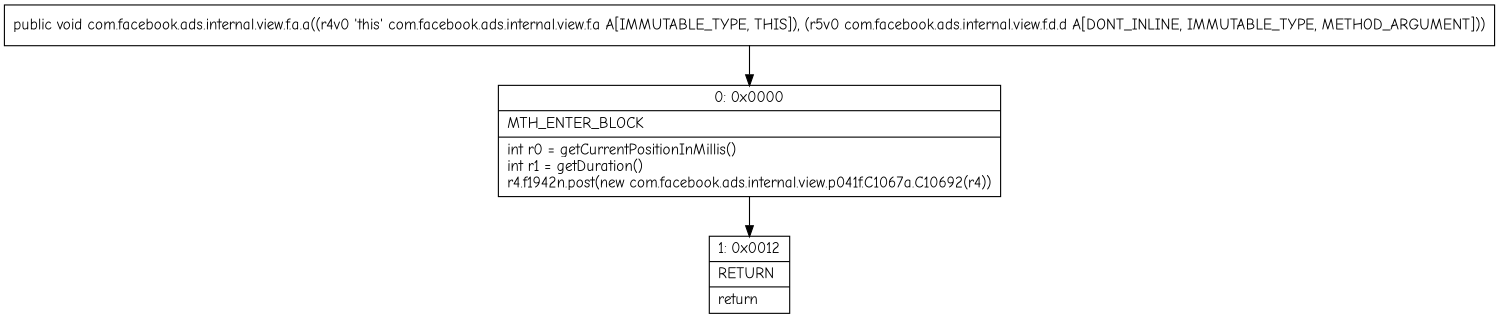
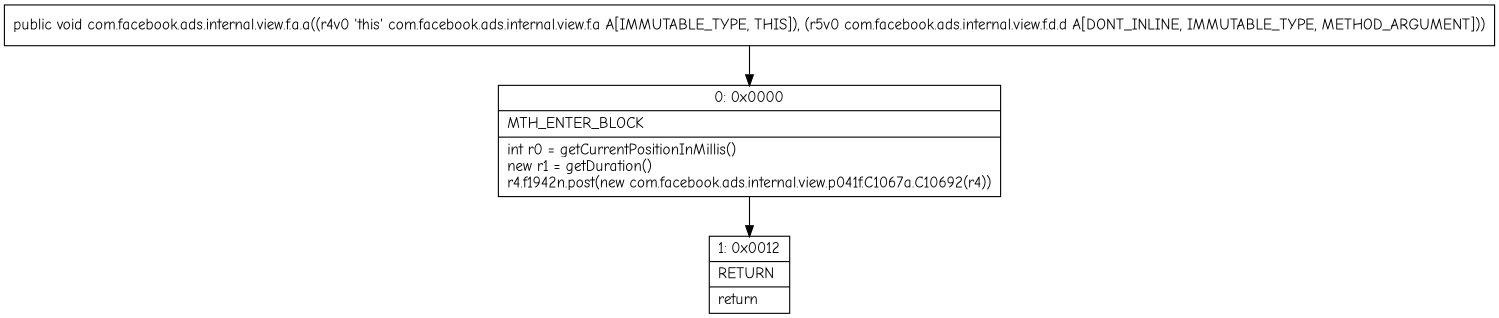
node "0: 0x0000": text "int r1 = getDuration()" -> "new r1 = getDuration()"
